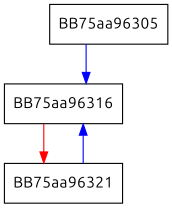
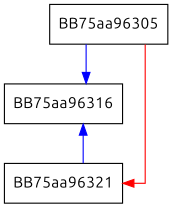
edge "BB75aa96316" -> "BB75aa96321": now "BB75aa96305" -> "BB75aa96321"
